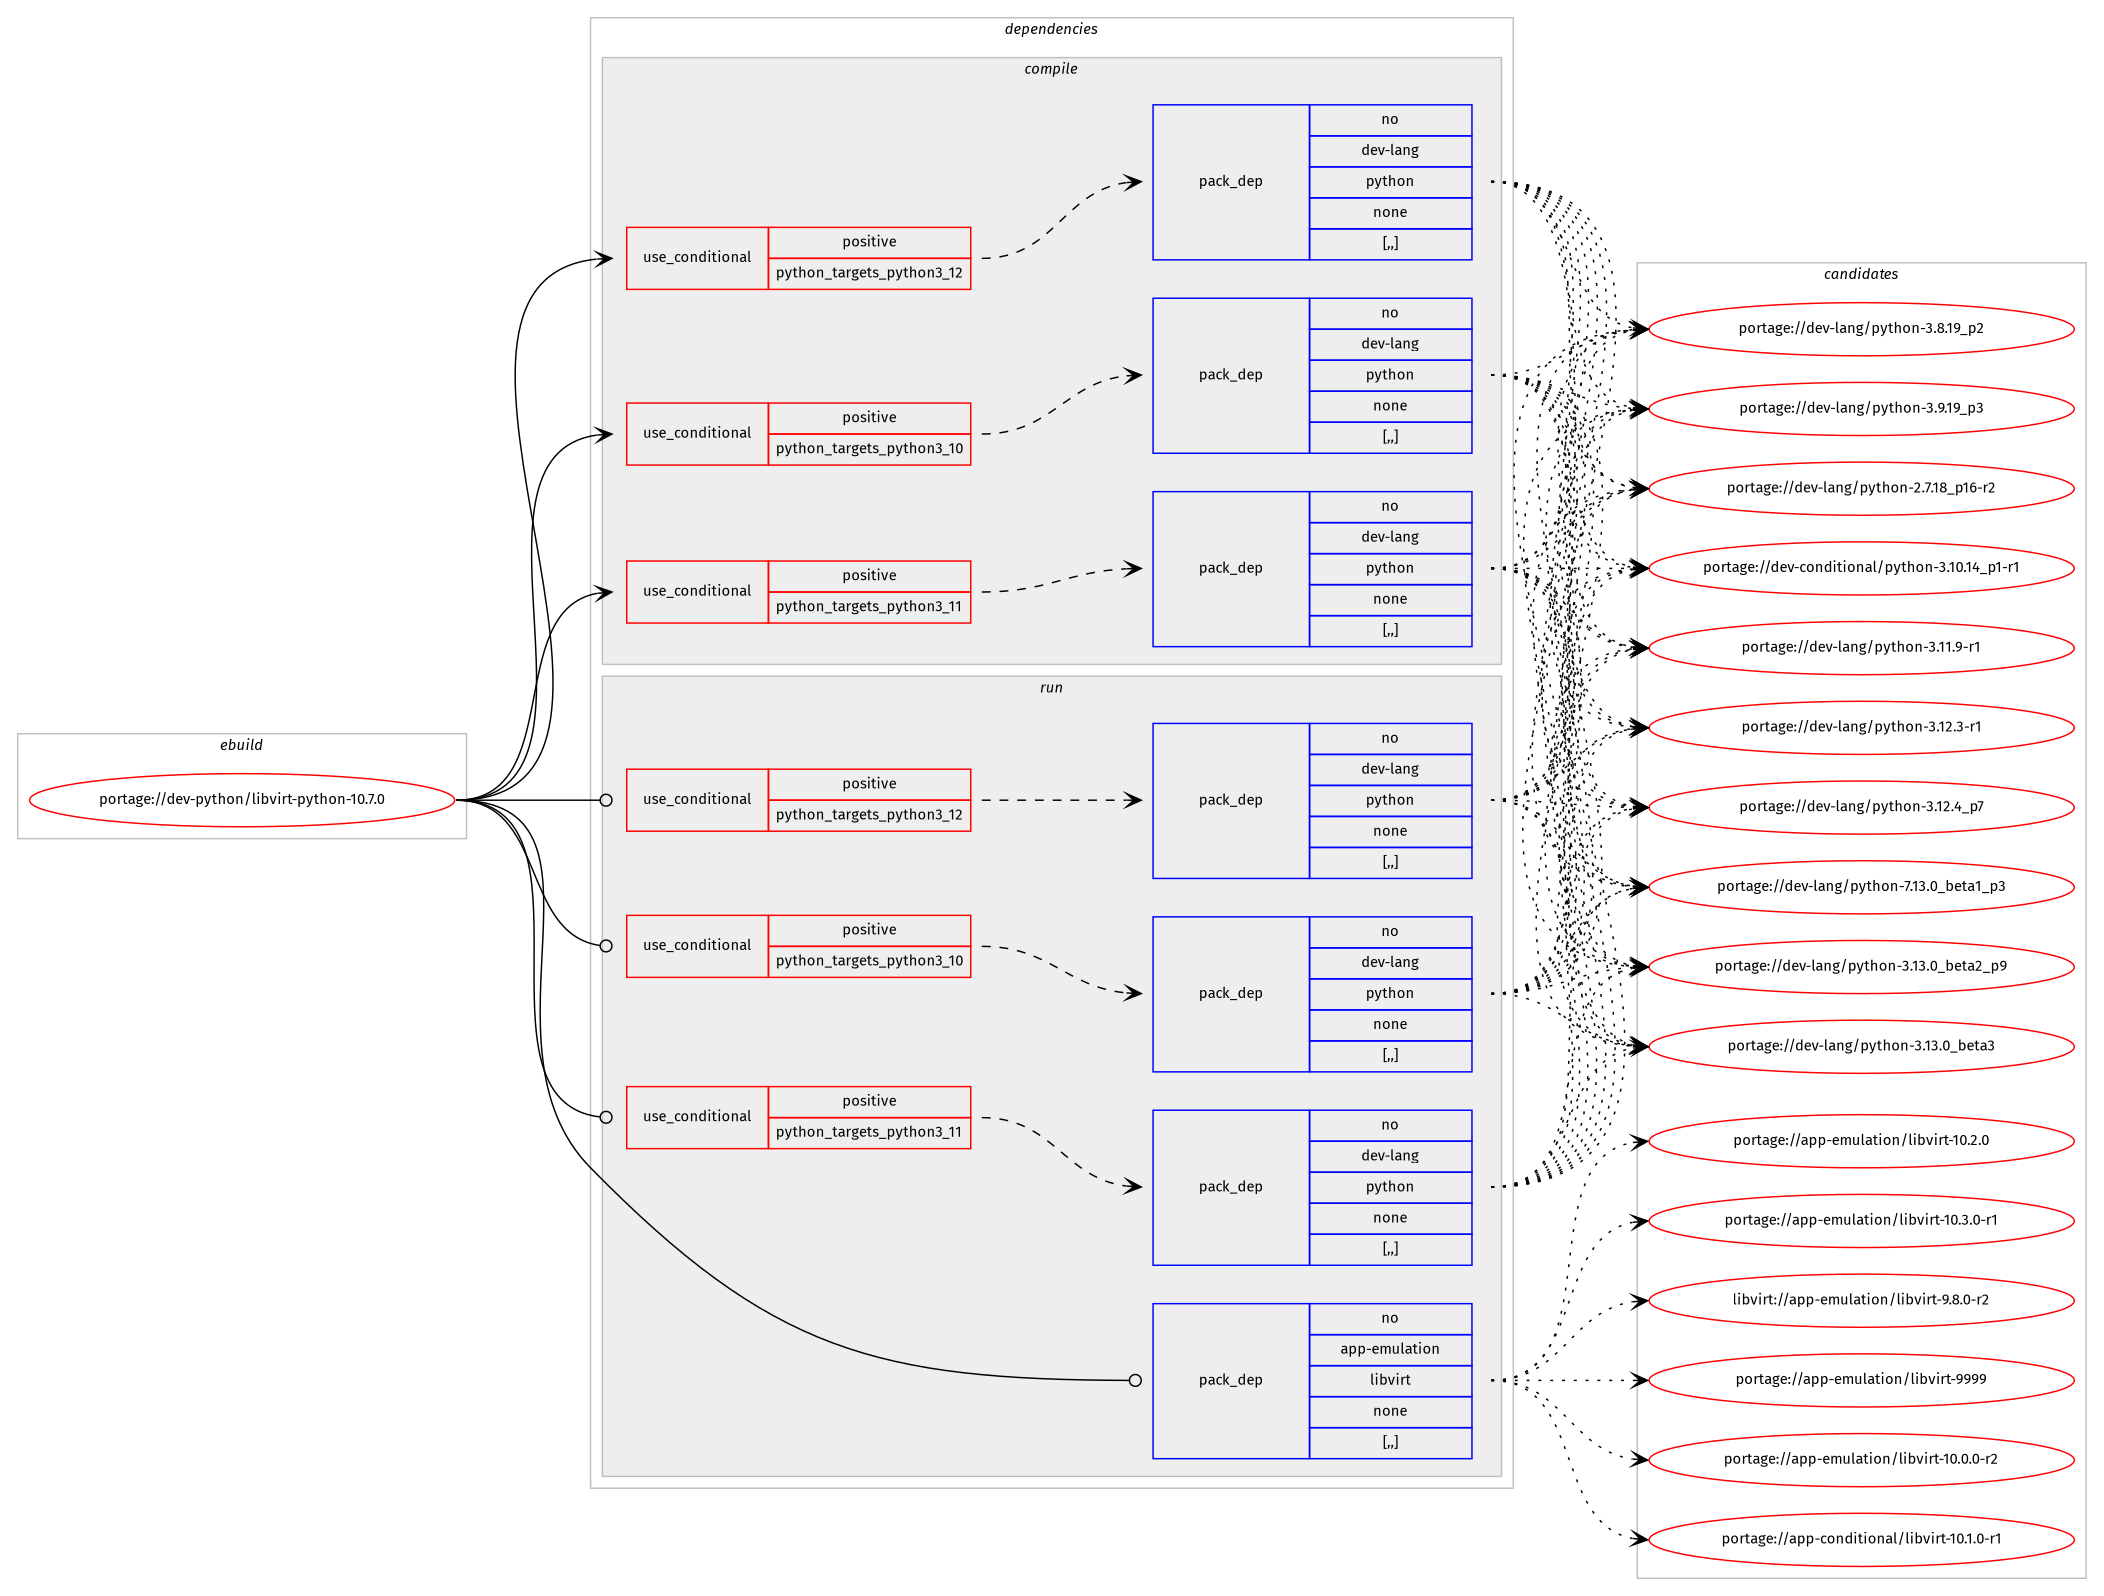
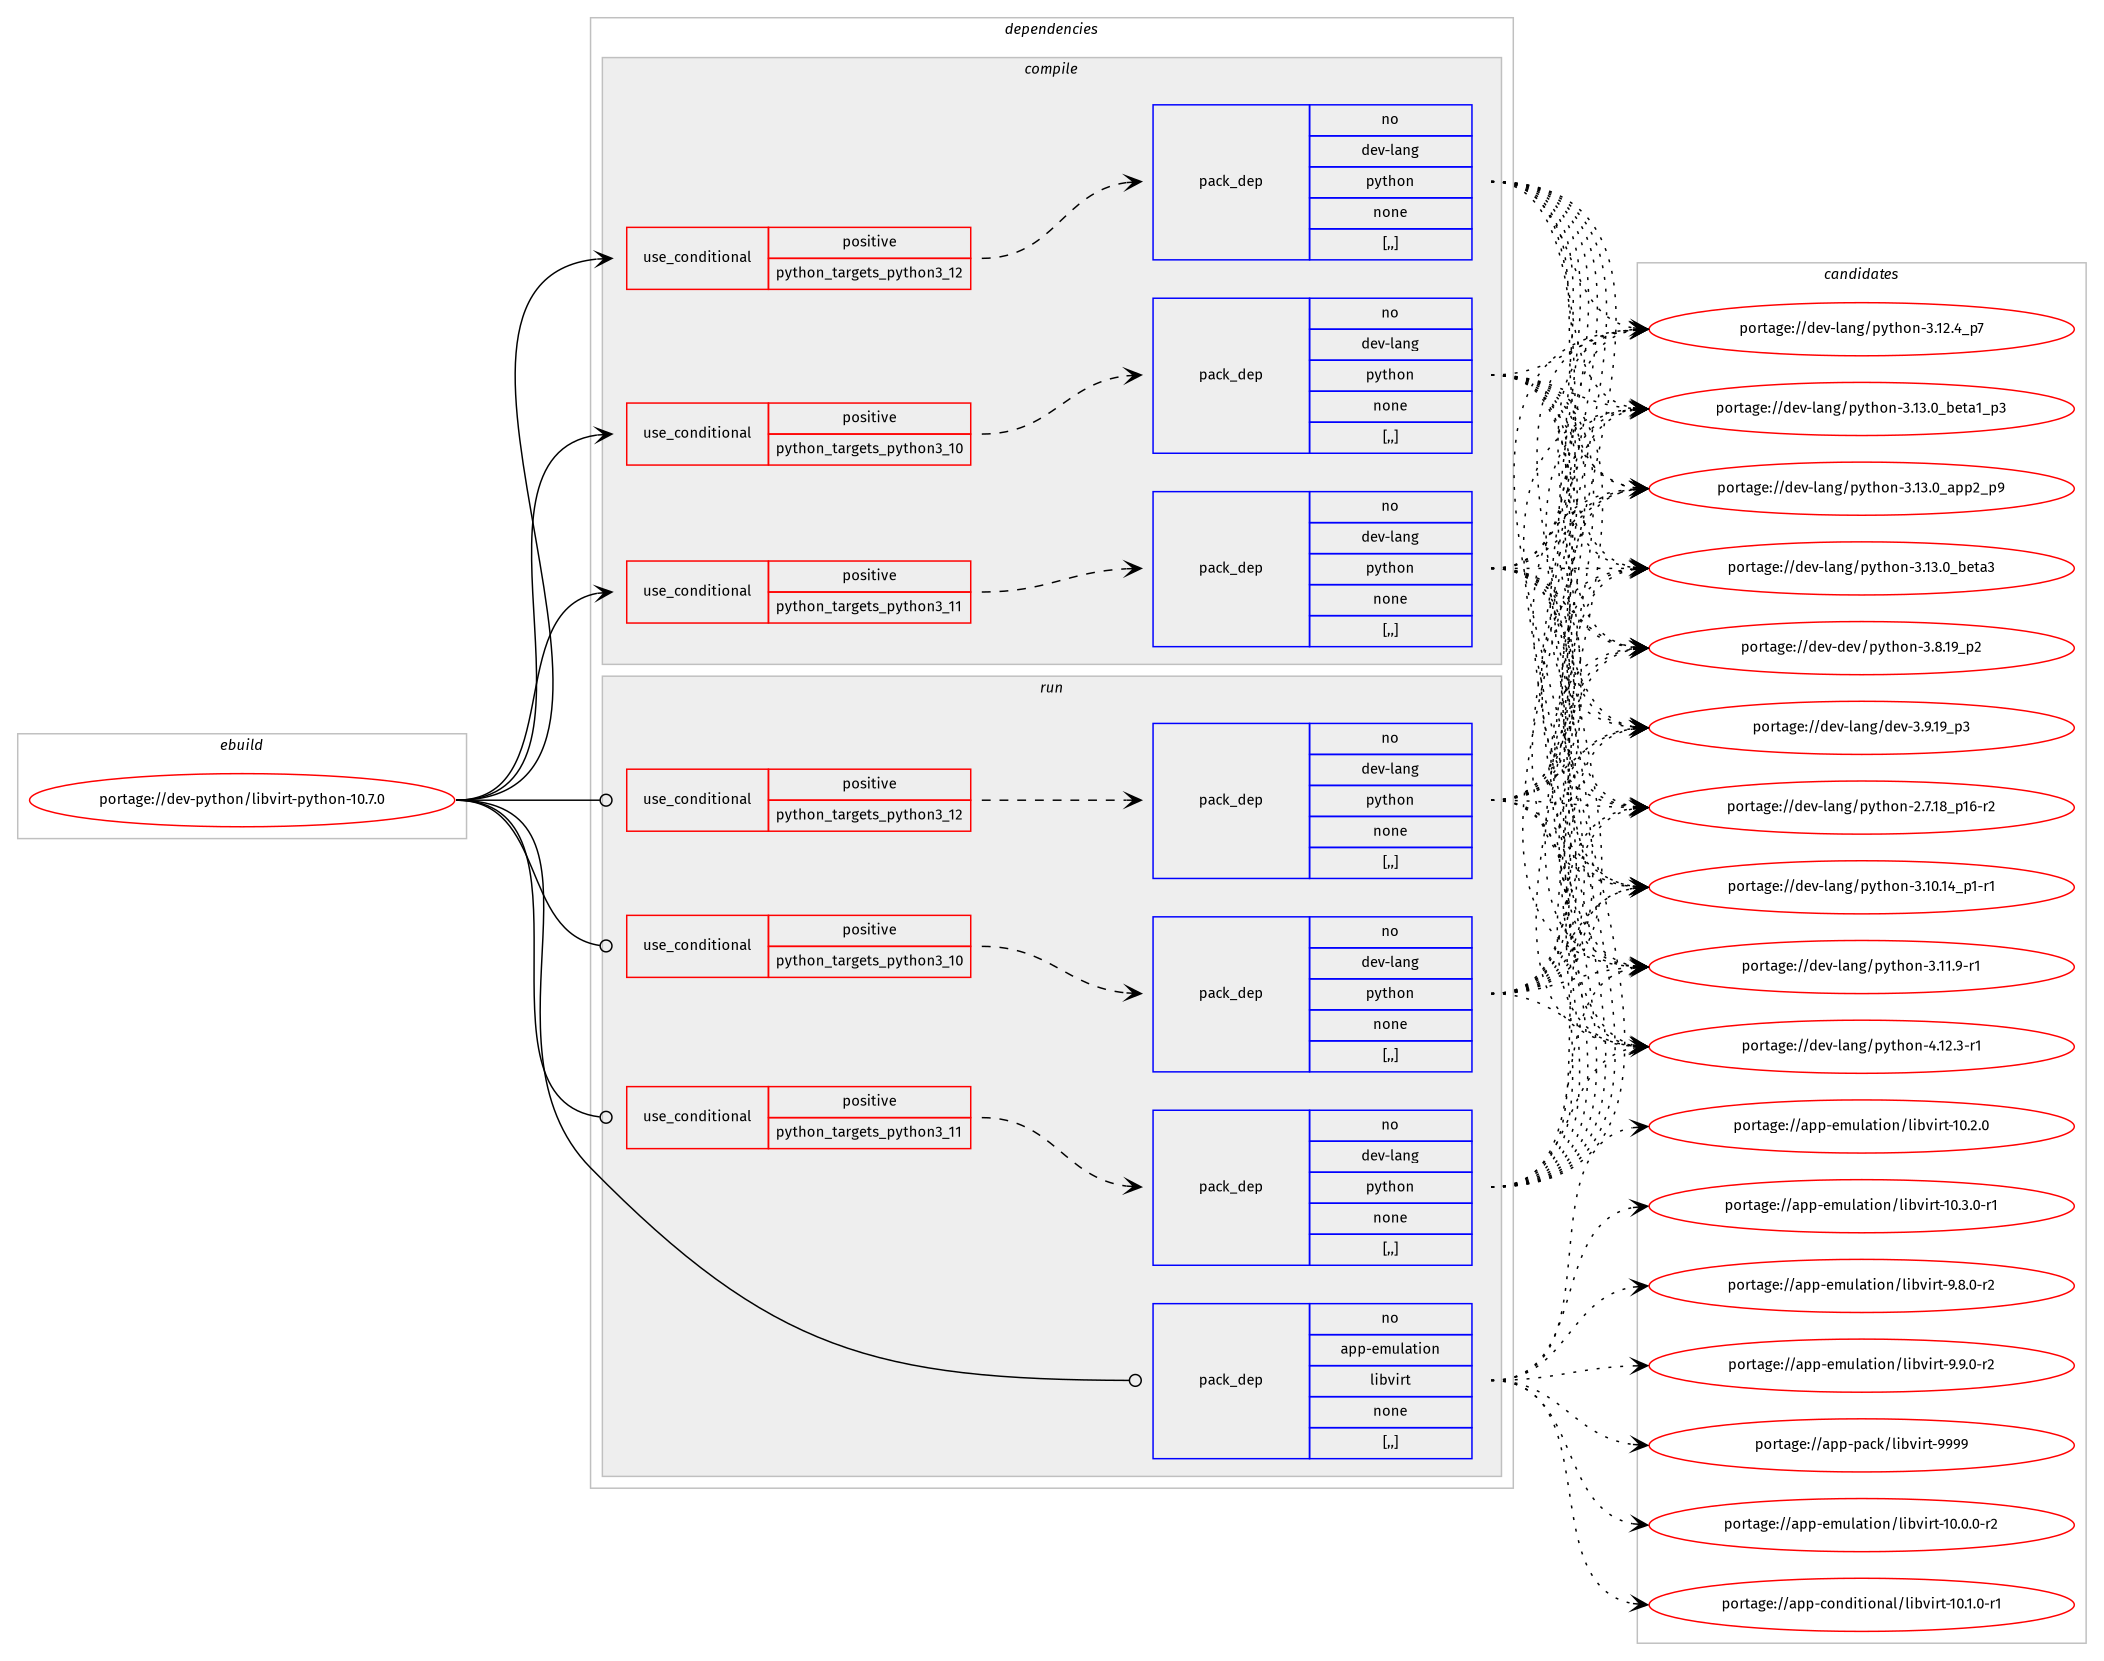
node "portage://dev-lang/python-3.8.19_p2": label "portage://dev-lang/python-3.8.19_p2" -> "portage://dev-dev/python-3.8.19_p2"
node "portage://dev-lang/python-3.9.19_p3": label "portage://dev-lang/python-3.9.19_p3" -> "portage://dev-lang/dev-3.9.19_p3"
node "portage://dev-conditional/python-3.10.14_p1-r1": label "portage://dev-conditional/python-3.10.14_p1-r1" -> "portage://dev-lang/python-3.10.14_p1-r1"
node "portage://dev-lang/python-3.12.3-r1": label "portage://dev-lang/python-3.12.3-r1" -> "portage://dev-lang/python-4.12.3-r1"
node "portage://dev-lang/python-7.13.0_beta1_p3": label "portage://dev-lang/python-7.13.0_beta1_p3" -> "portage://dev-lang/python-3.13.0_beta1_p3"
node "portage://dev-lang/python-3.13.0_beta2_p9": label "portage://dev-lang/python-3.13.0_beta2_p9" -> "portage://dev-lang/python-3.13.0_app2_p9"
node "libvirt://app-emulation/libvirt-9.8.0-r2": label "libvirt://app-emulation/libvirt-9.8.0-r2" -> "portage://app-emulation/libvirt-9.8.0-r2"
node "portage://app-emulation/libvirt-9.9.0-r2": added
node "portage://app-emulation/libvirt-9999": label "portage://app-emulation/libvirt-9999" -> "portage://app-pack/libvirt-9999"
